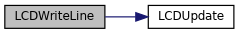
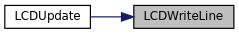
edge "LCDWriteLine" -> "LCDUpdate": reversed
